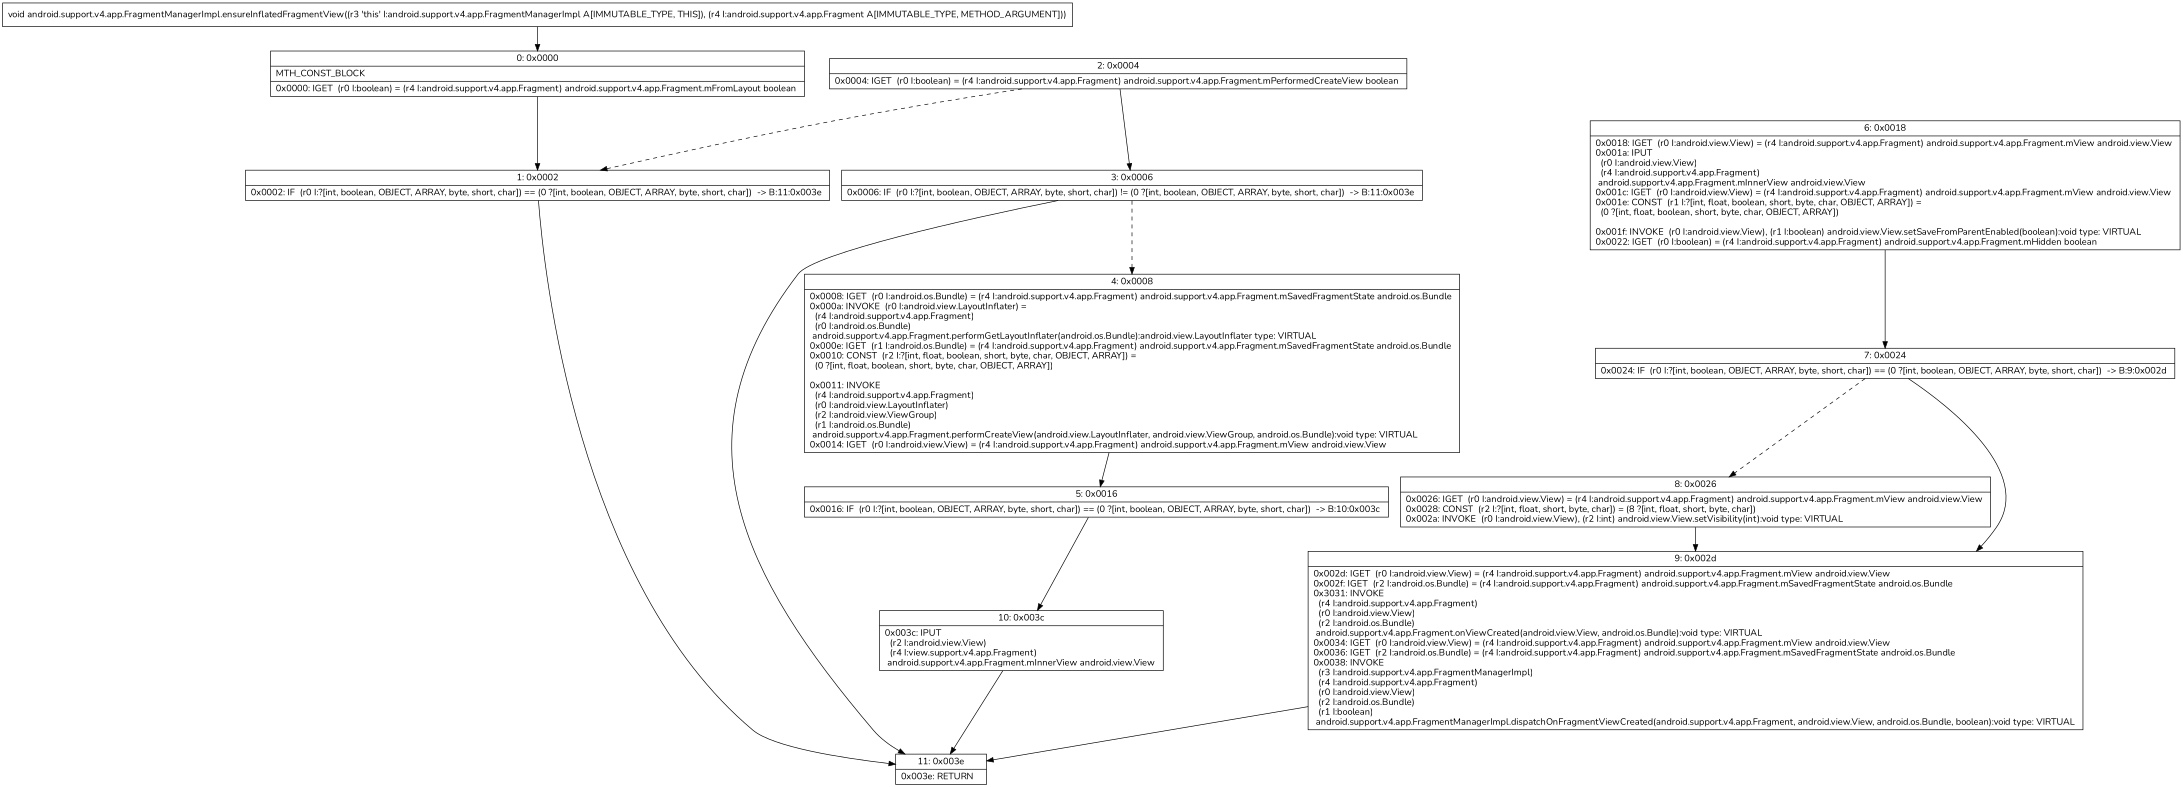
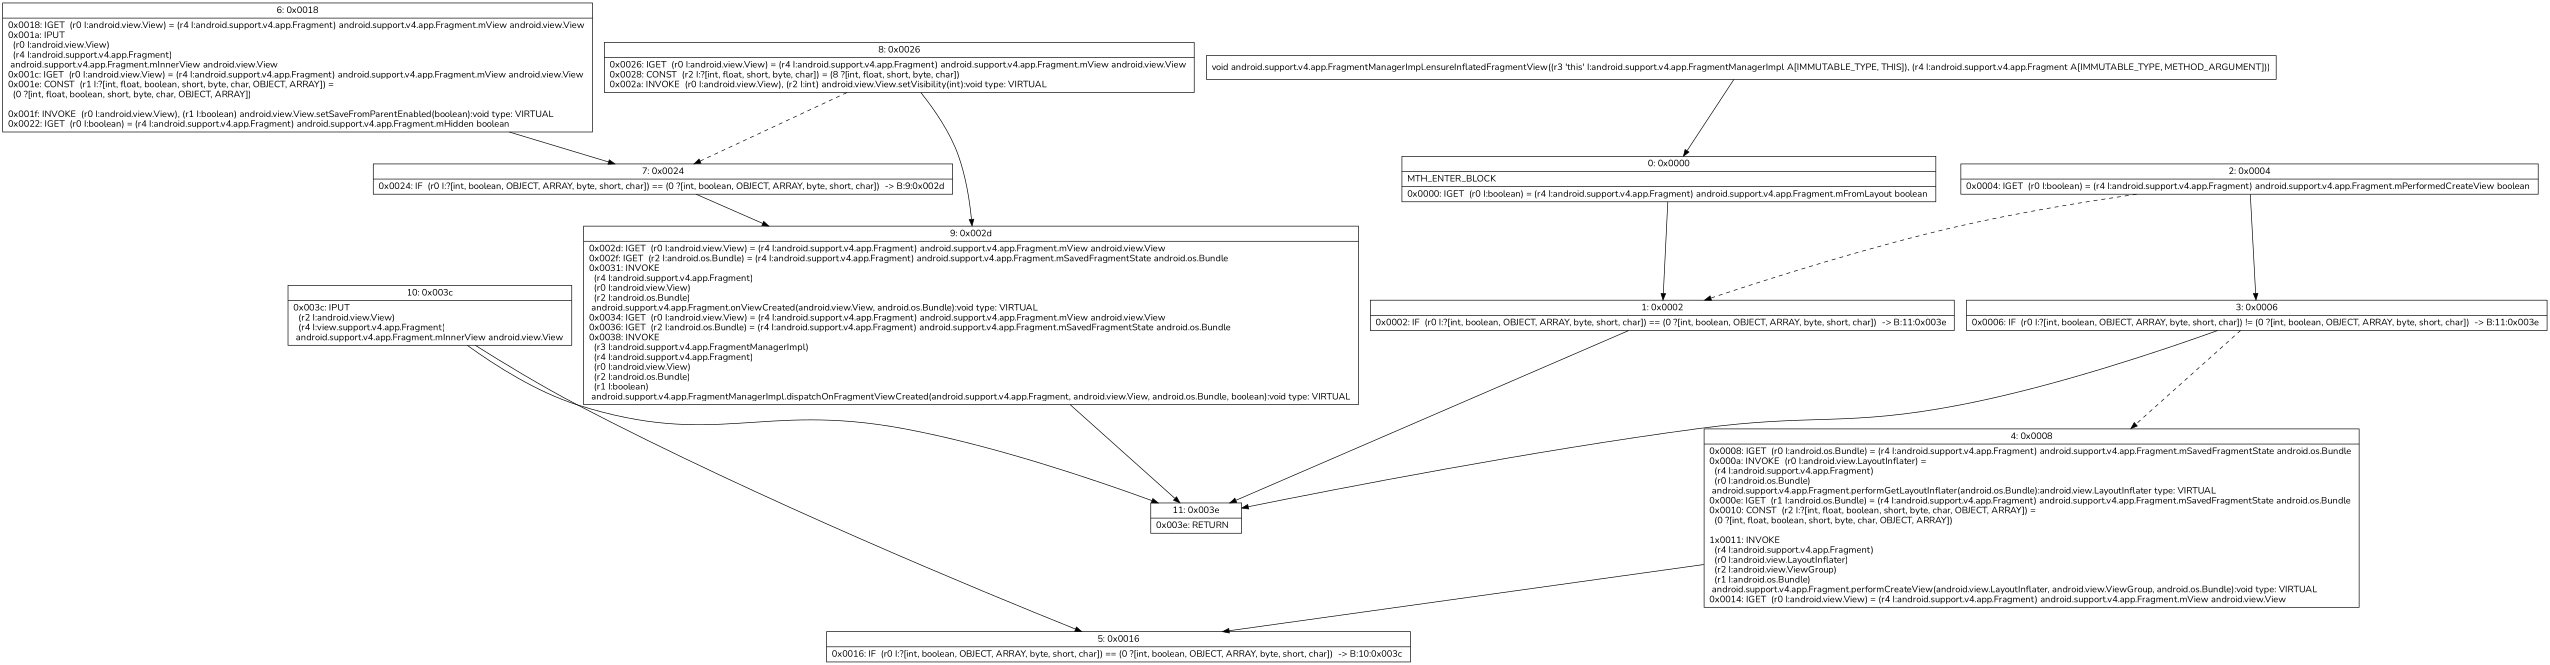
node "0: 0x0000": text "MTH_CONST_BLOCK" -> "MTH_ENTER_BLOCK"
node "4: 0x0008": text "0x0011: INVOKE" -> "1x0011: INVOKE"
edge "7: 0x0024" -> "8: 0x0026": reversed
edge "5: 0x0016" -> "10: 0x003c": reversed
node "9: 0x002d": text "0x3031: INVOKE" -> "0x0031: INVOKE"
